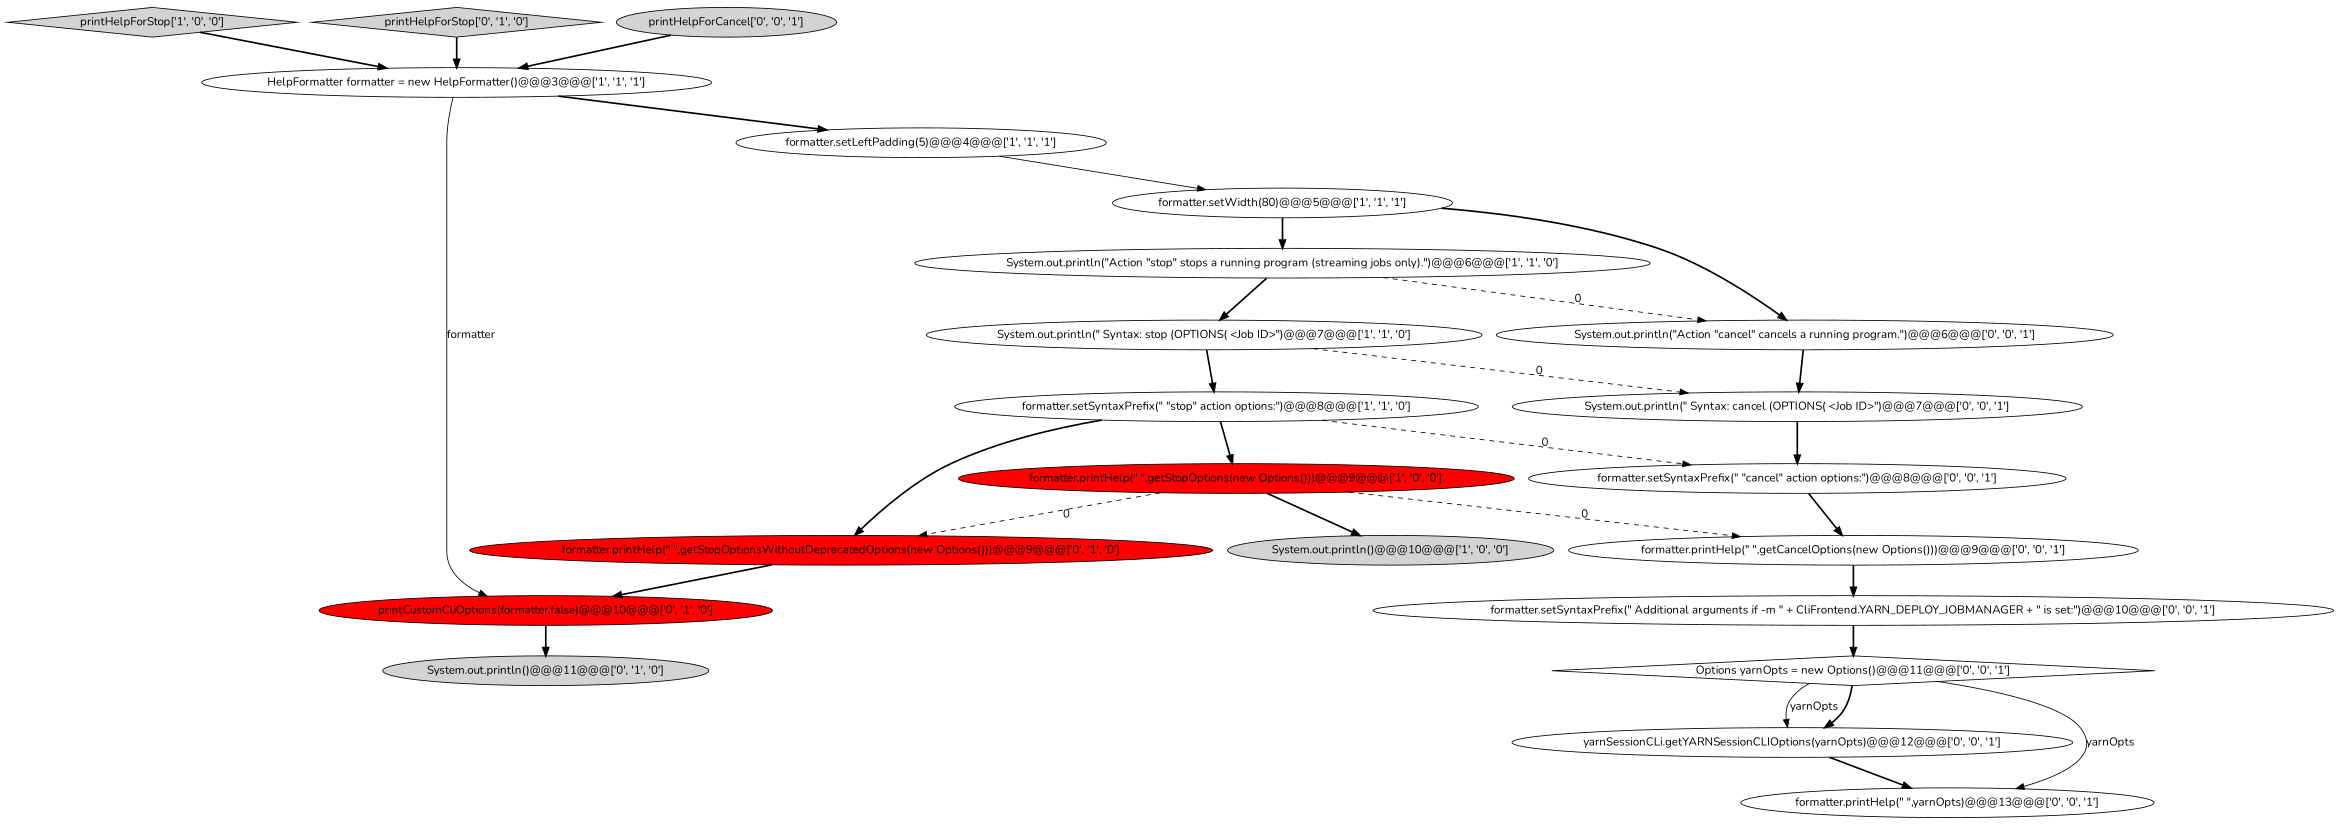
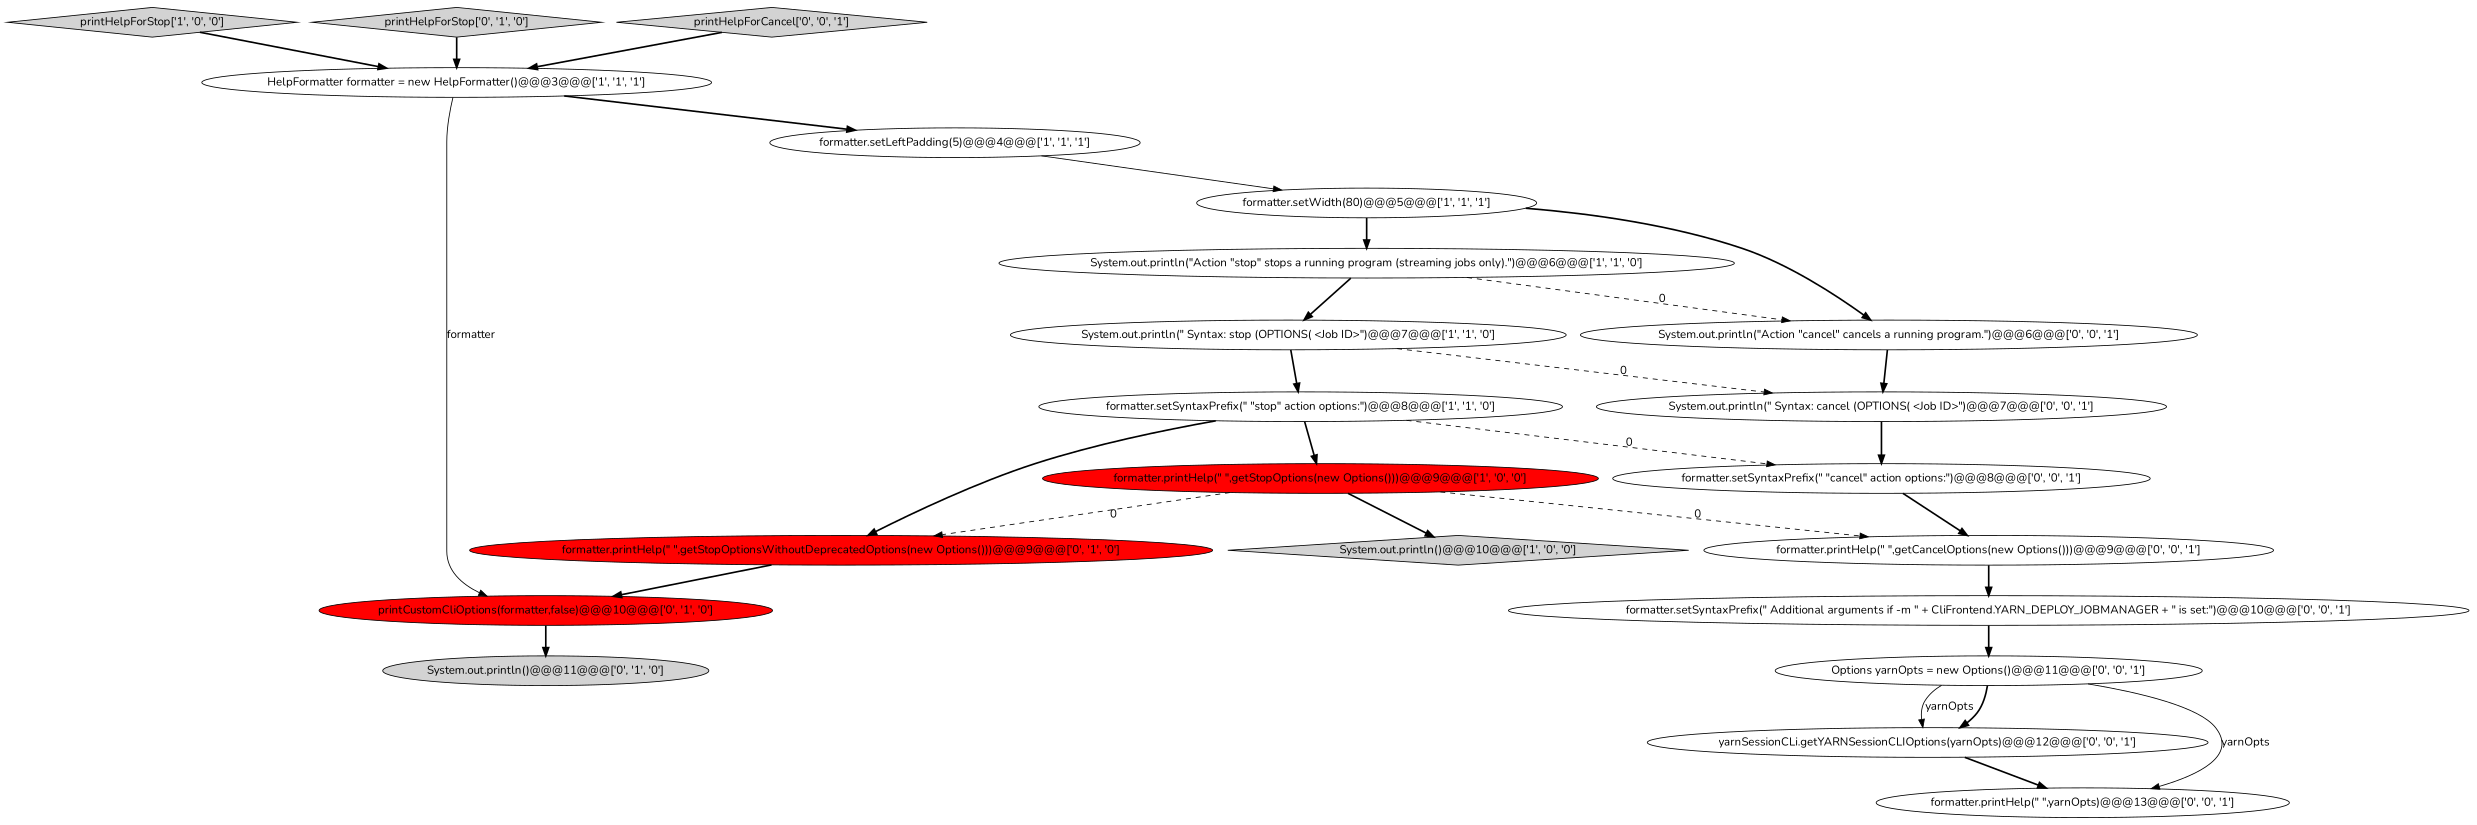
node "printHelpForCancel['0', '0', '1']": shape ellipse -> diamond
node "System.out.println()@@@10@@@['1', '0', '0']": shape ellipse -> diamond
node "Options yarnOpts = new Options()@@@11@@@['0', '0', '1']": shape diamond -> ellipse
